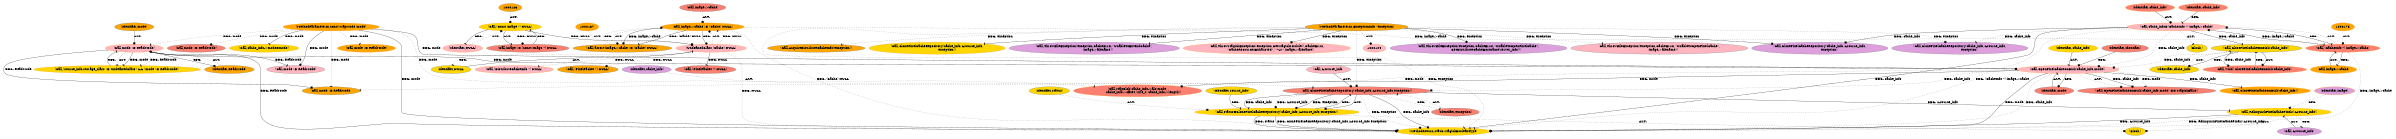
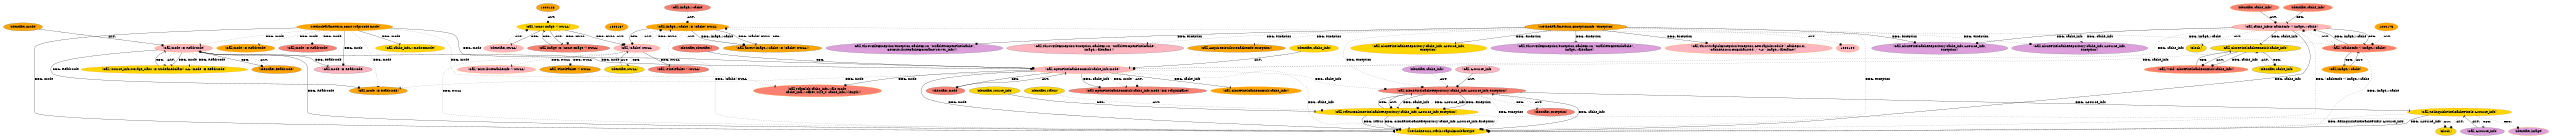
node "(UndefinedClass,(Cache) NULL)": label "(UndefinedClass,(Cache) NULL)" -> "(Call,(Cache) NULL)"
edge "(Identifier,image)" -> "(Call,RelinquishPixelCachePixels(&source_info))": reversed
